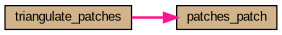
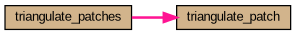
node "patches_patch": label "patches_patch" -> "triangulate_patch"
